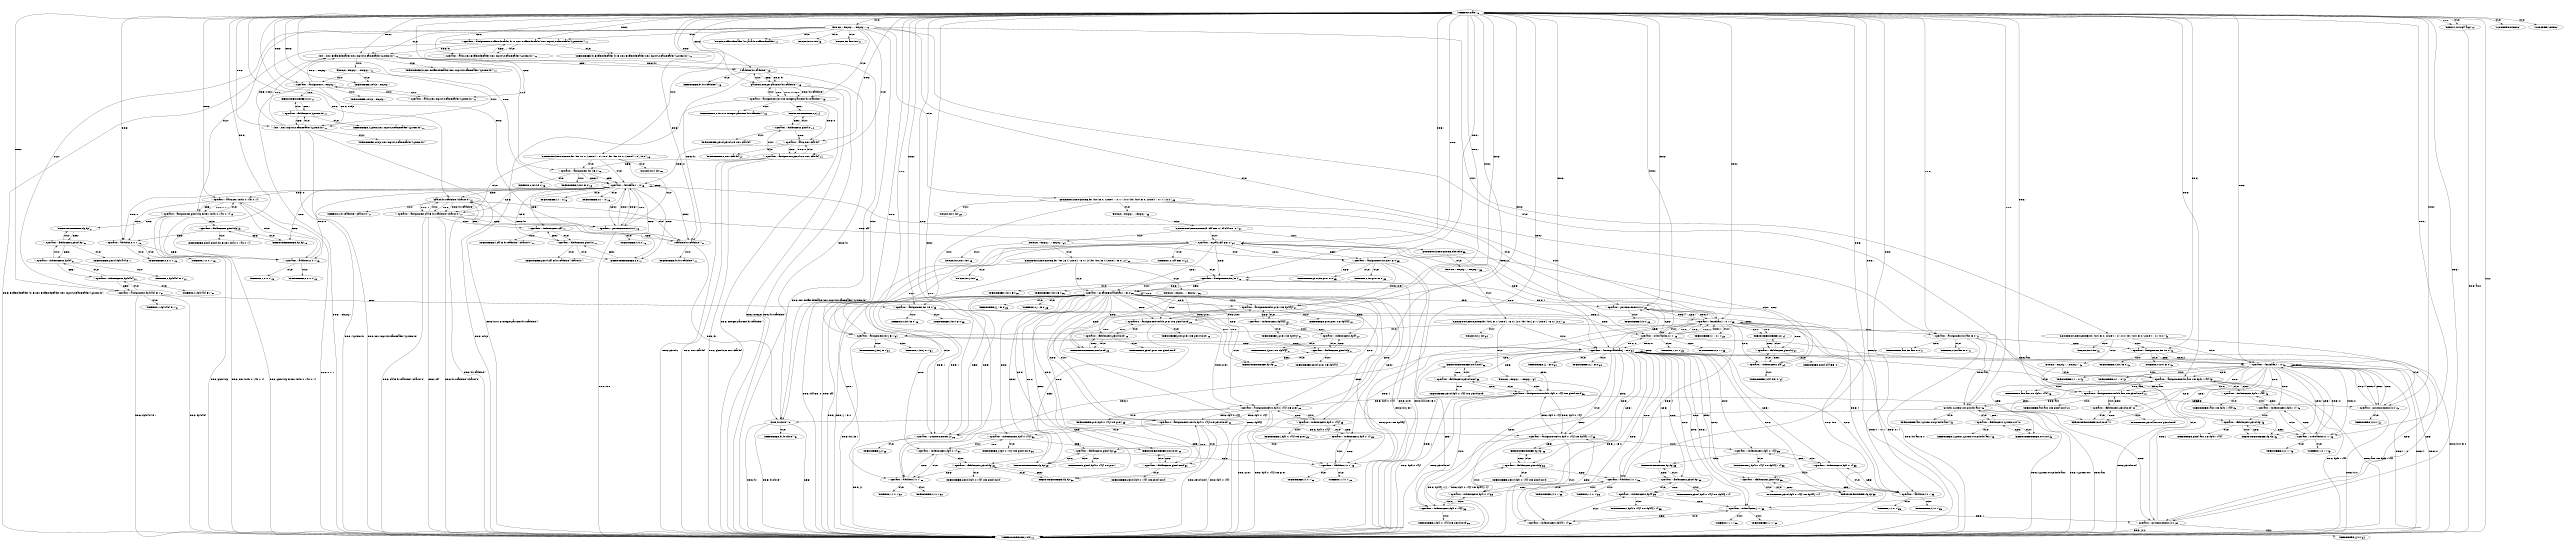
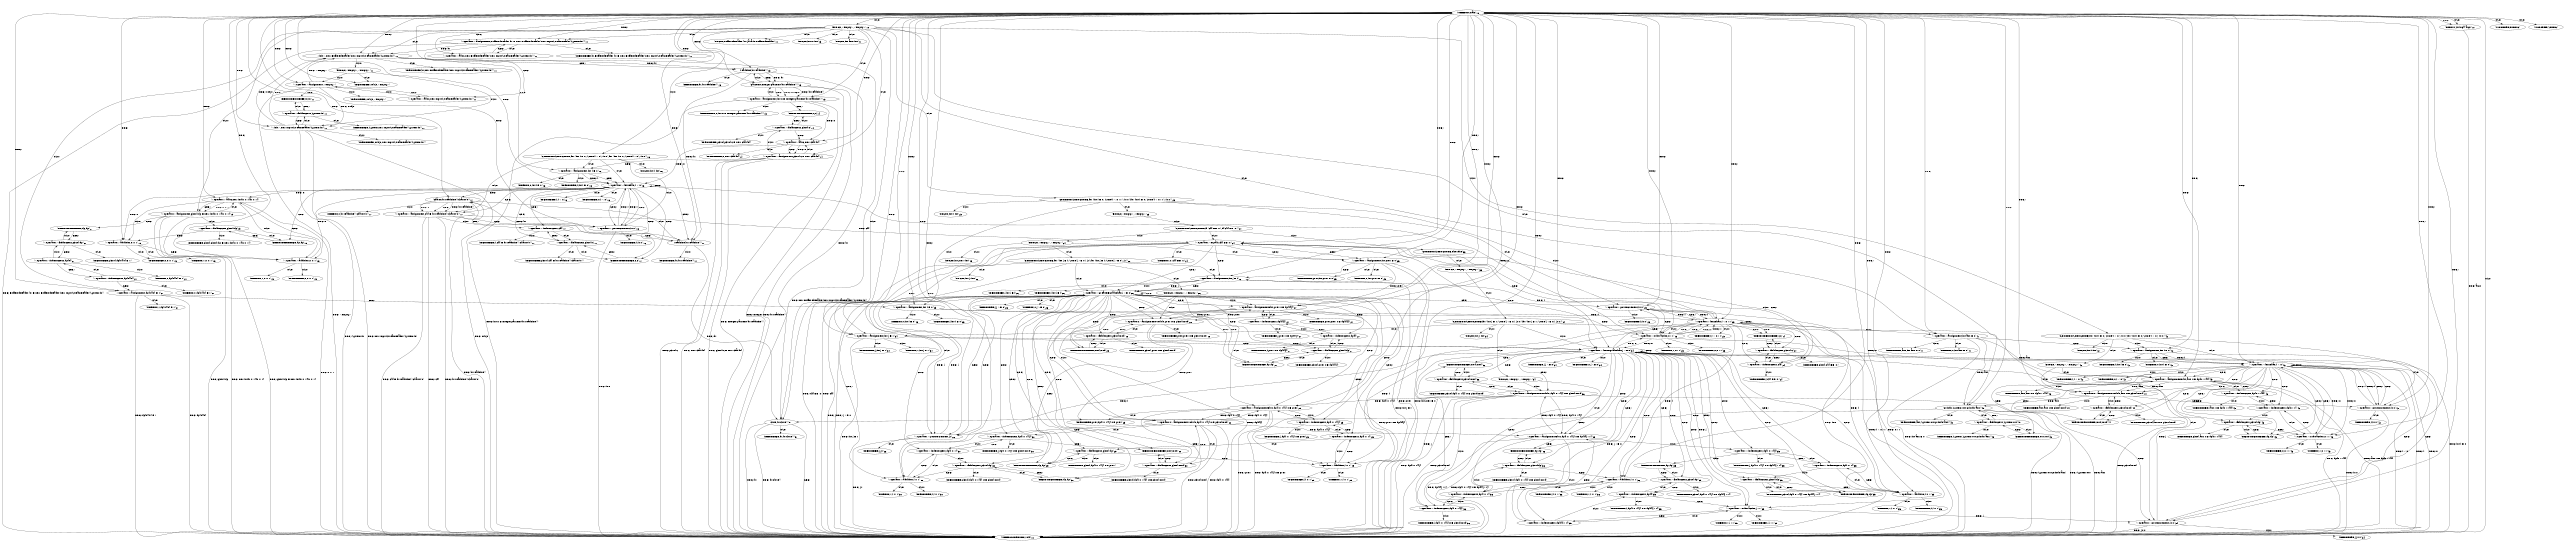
edge "(<operator>.assignment,c[i] = br.readLine().charAt(0))" -> "(charAt,br.readLine().charAt(0))": removed, label "AST:"
edge "(<operator>.assignment,dp[0][0] = 1)" -> "(<operator>.indexAccess,dp[0][0])": removed, label "AST:"
edge "(<operators>.assignmentModulo,prev %= p3sol.mod)" -> "(<operator>.assignmentPlus,dp[i + 1][j] += prev)": now "(<operators>.assignmentModulo,prev %= p3sol.mod)" -> "(IDENTIFIER,prev,dp[i + 1][j] += prev)"
